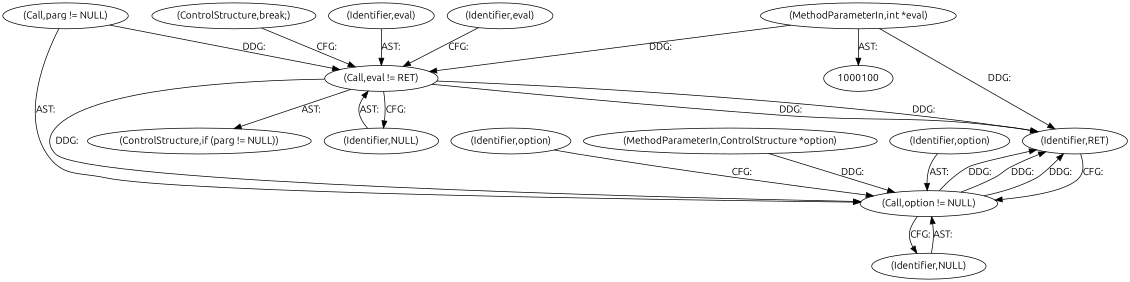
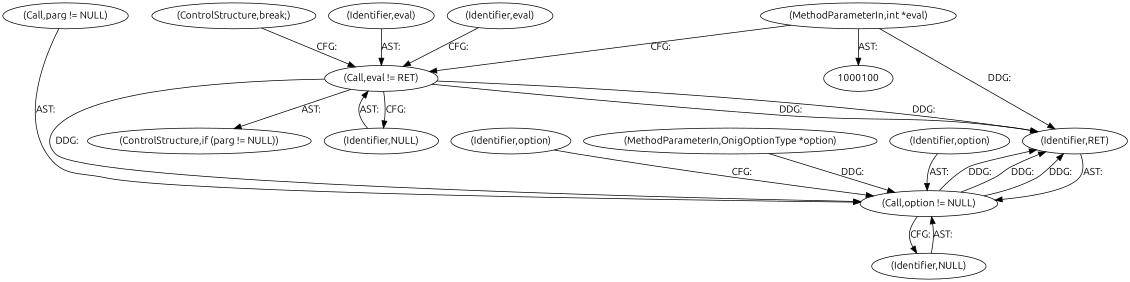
edge "(Call,parg != NULL)" -> "(Call,eval != RET)": removed, label "DDG:"
edge "(MethodParameterIn,int *eval)" -> "(Call,eval != RET)": label "DDG: " -> "CFG: "
node "(MethodParameterIn,ControlStructure *option)": label "(MethodParameterIn,ControlStructure *option)" -> "(MethodParameterIn,OnigOptionType *option)"
edge "(Identifier,RET)" -> "(Call,option != NULL)": label "CFG: " -> "AST: "
